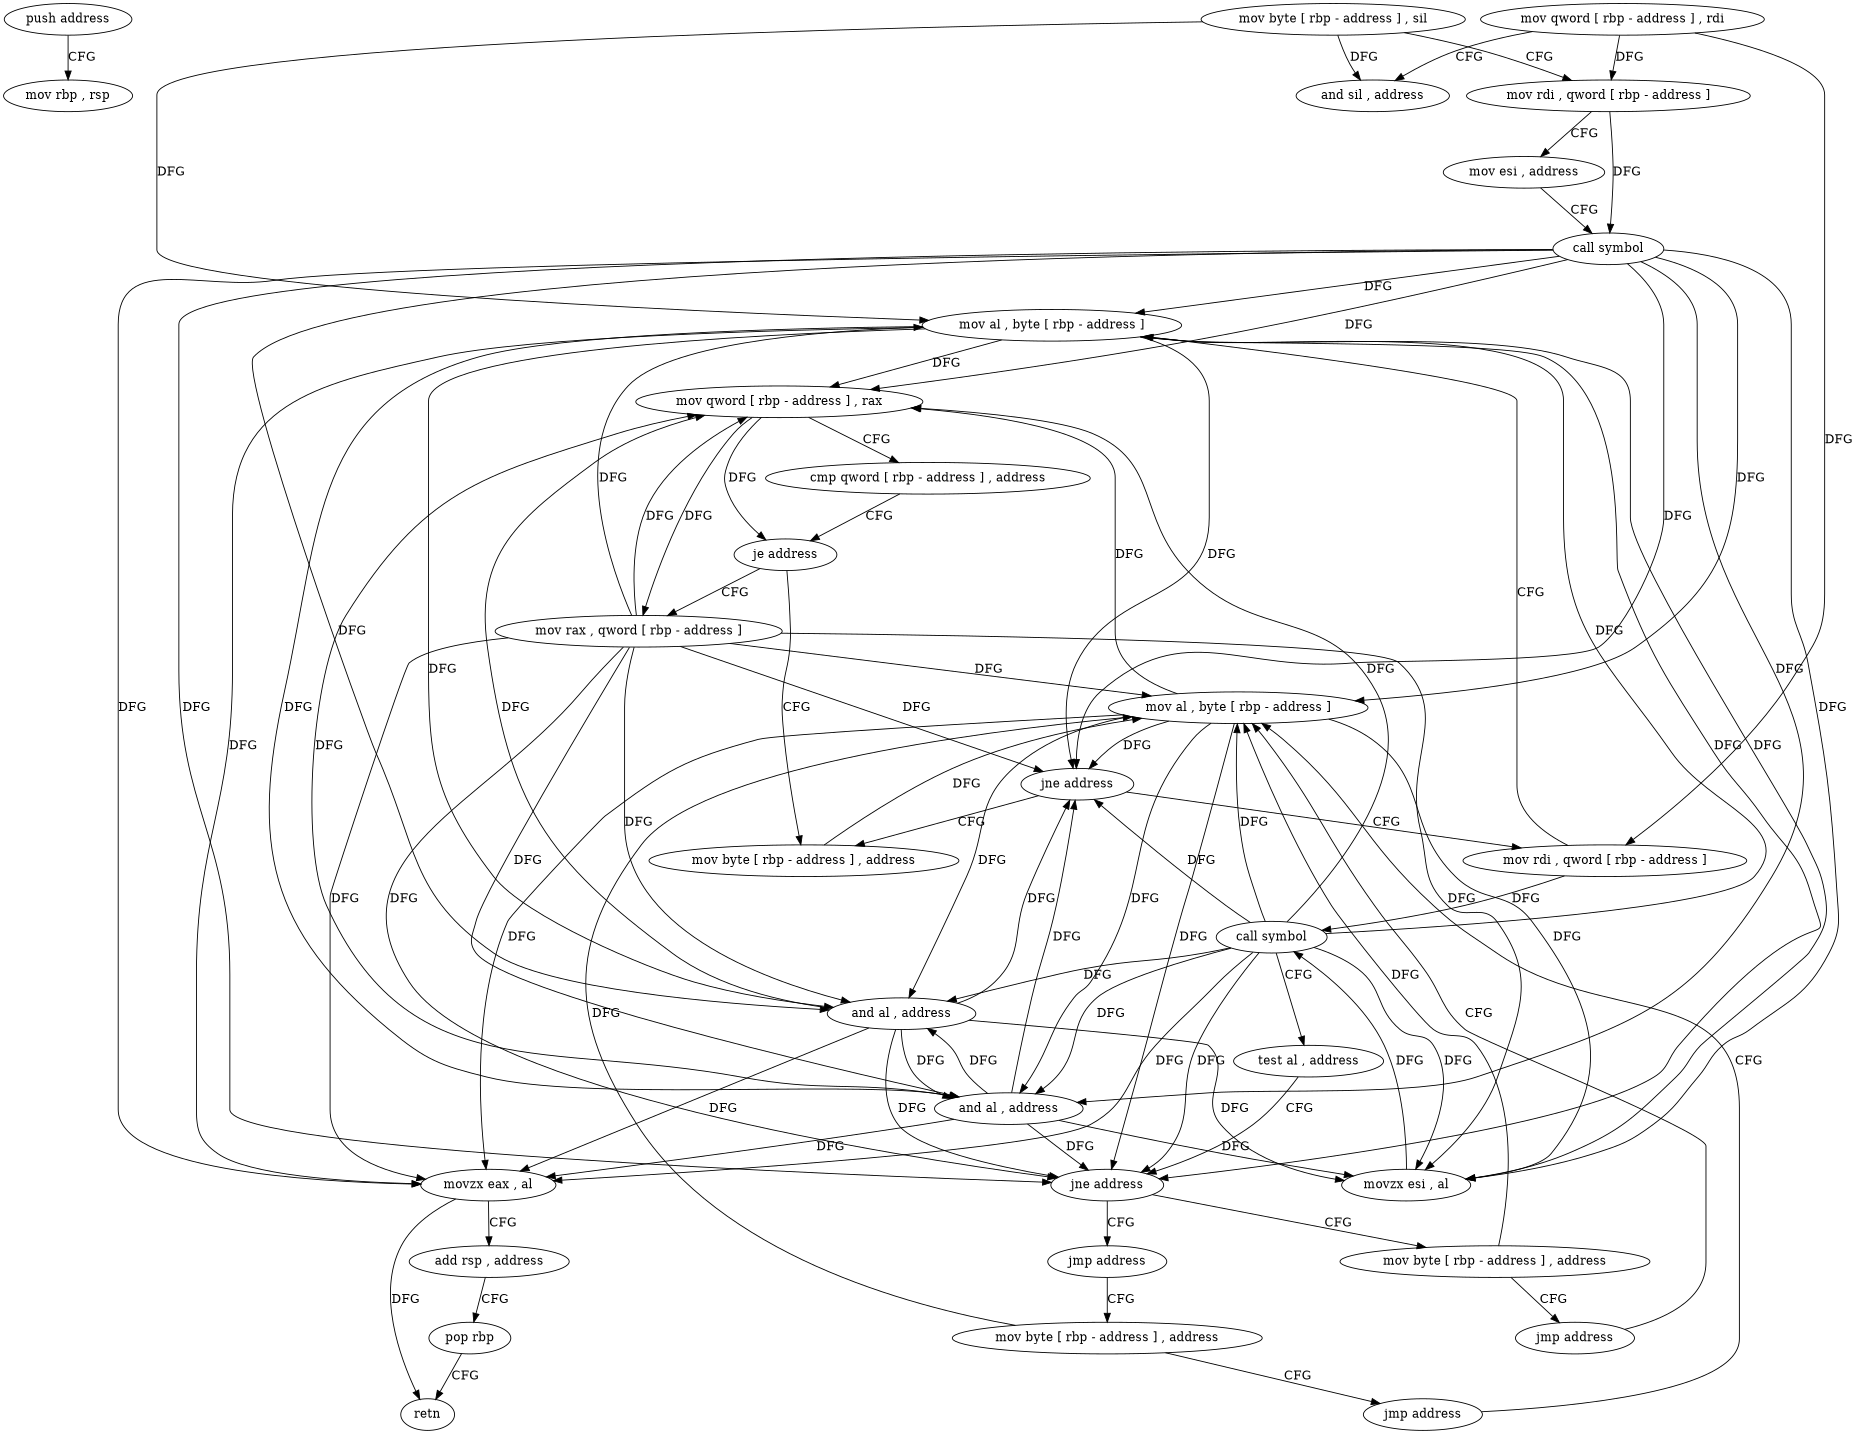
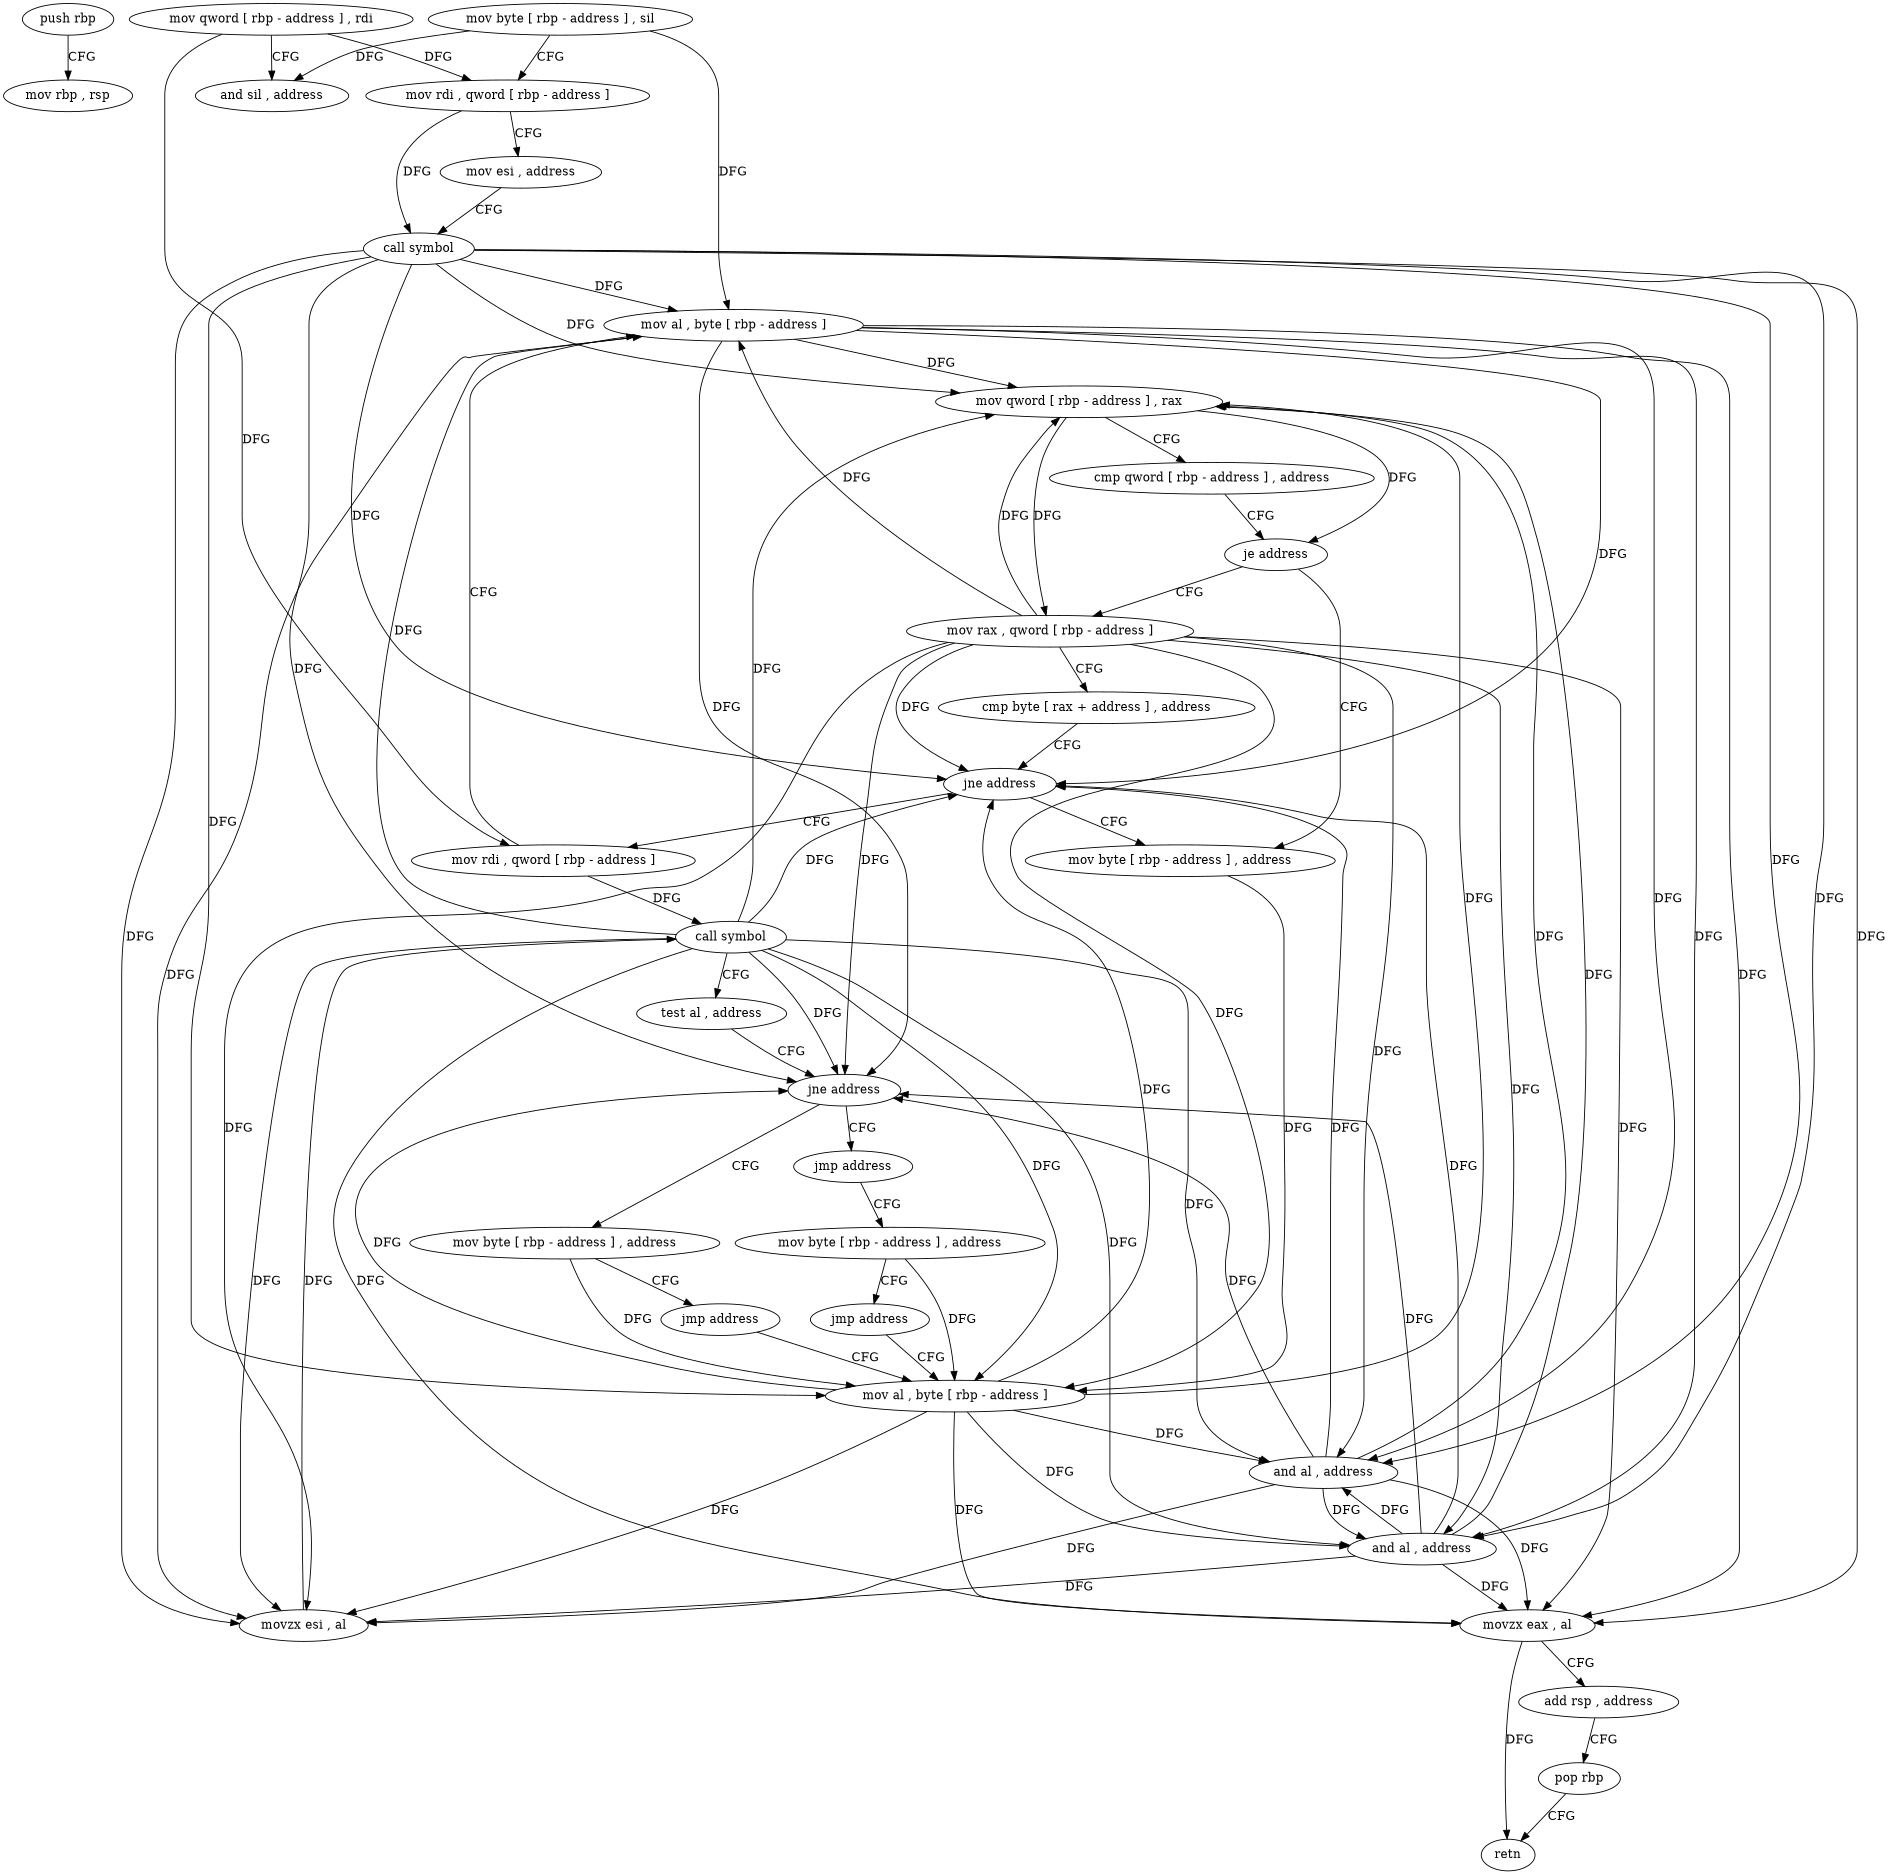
node "push address": label "push address" -> "push rbp"
node "cmp byte [ rax + address ] , address": added
